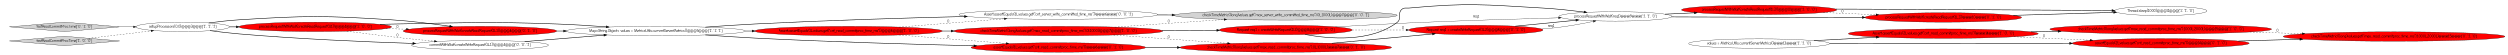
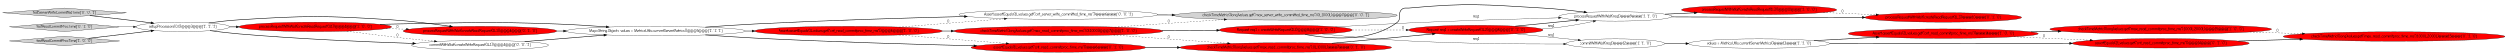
node "Thread.sleep(1000)@@@11@@@['1', '1', '0']": removed
node "testServerWriteCommittedTime['0', '0', '1']": added
edge "testReadCommitProcTime['1', '0', '0']" -> "setupProcessors(0,0)@@@3@@@['1', '1', '1']": style dashed -> bold
node "commitWithWait(req1)@@@12@@@['1', '1', '0']": added
